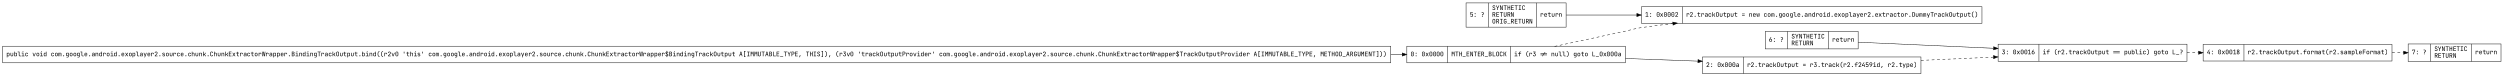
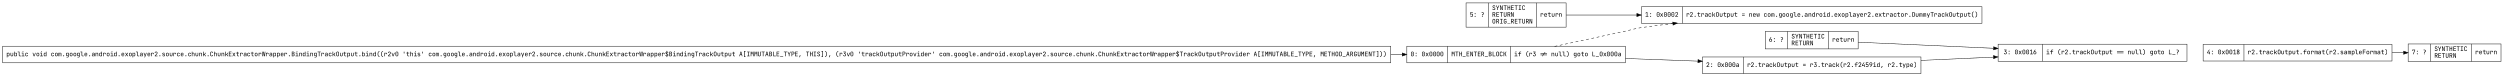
node "3: 0x0016": text "if (r2.trackOutput == public) goto L_?" -> "if (r2.trackOutput == null) goto L_?"
edge "3: 0x0016" -> "4: 0x0018": removed
edge "4: 0x0018" -> "7: ?": style dashed -> solid
edge "2: 0x000a" -> "3: 0x0016": style dashed -> solid
